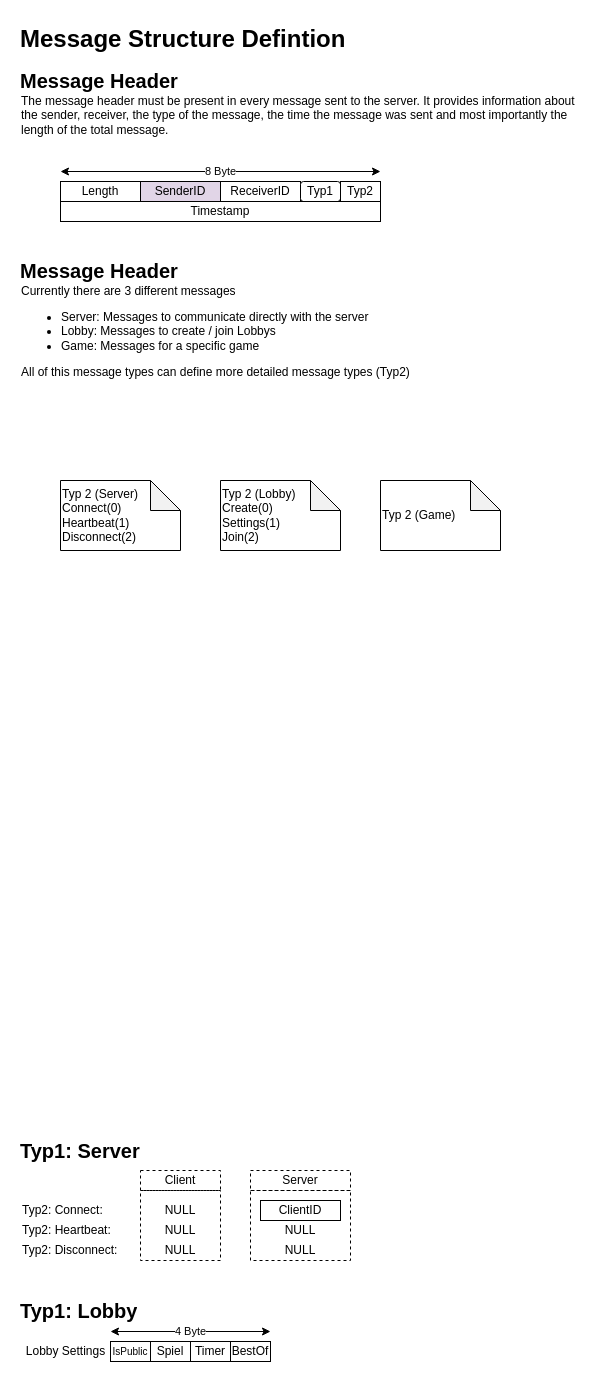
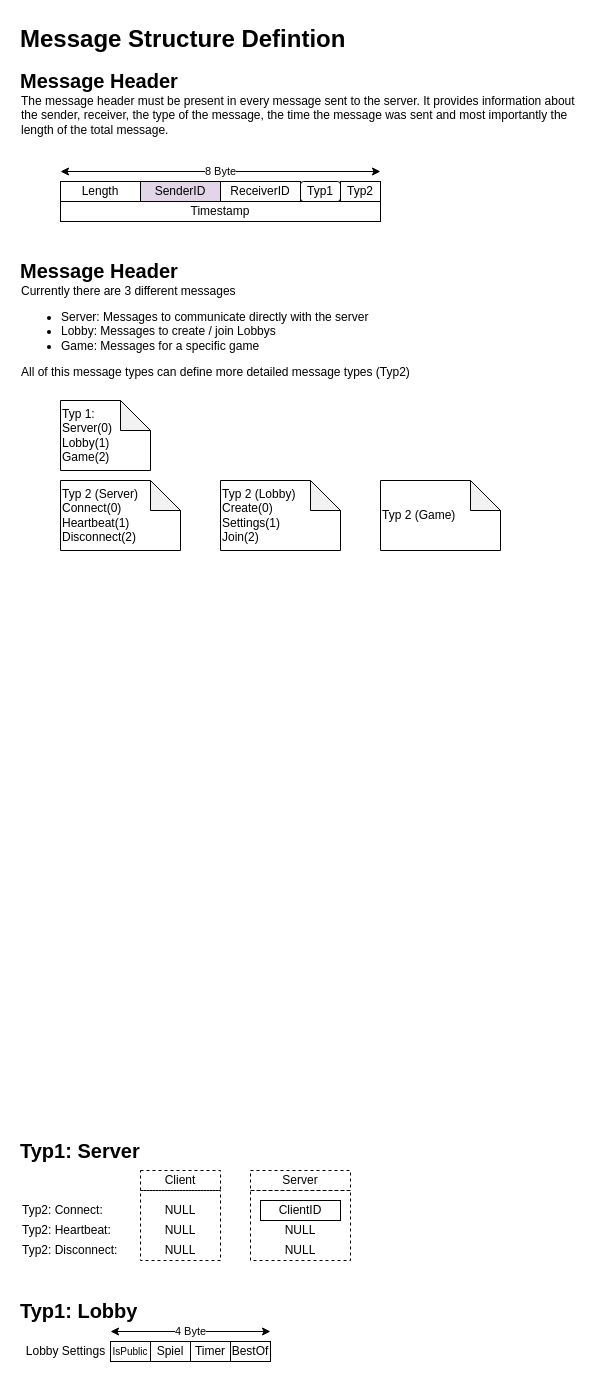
node "Typ 1: Server(0) Lobby(1) Game(2)": added
